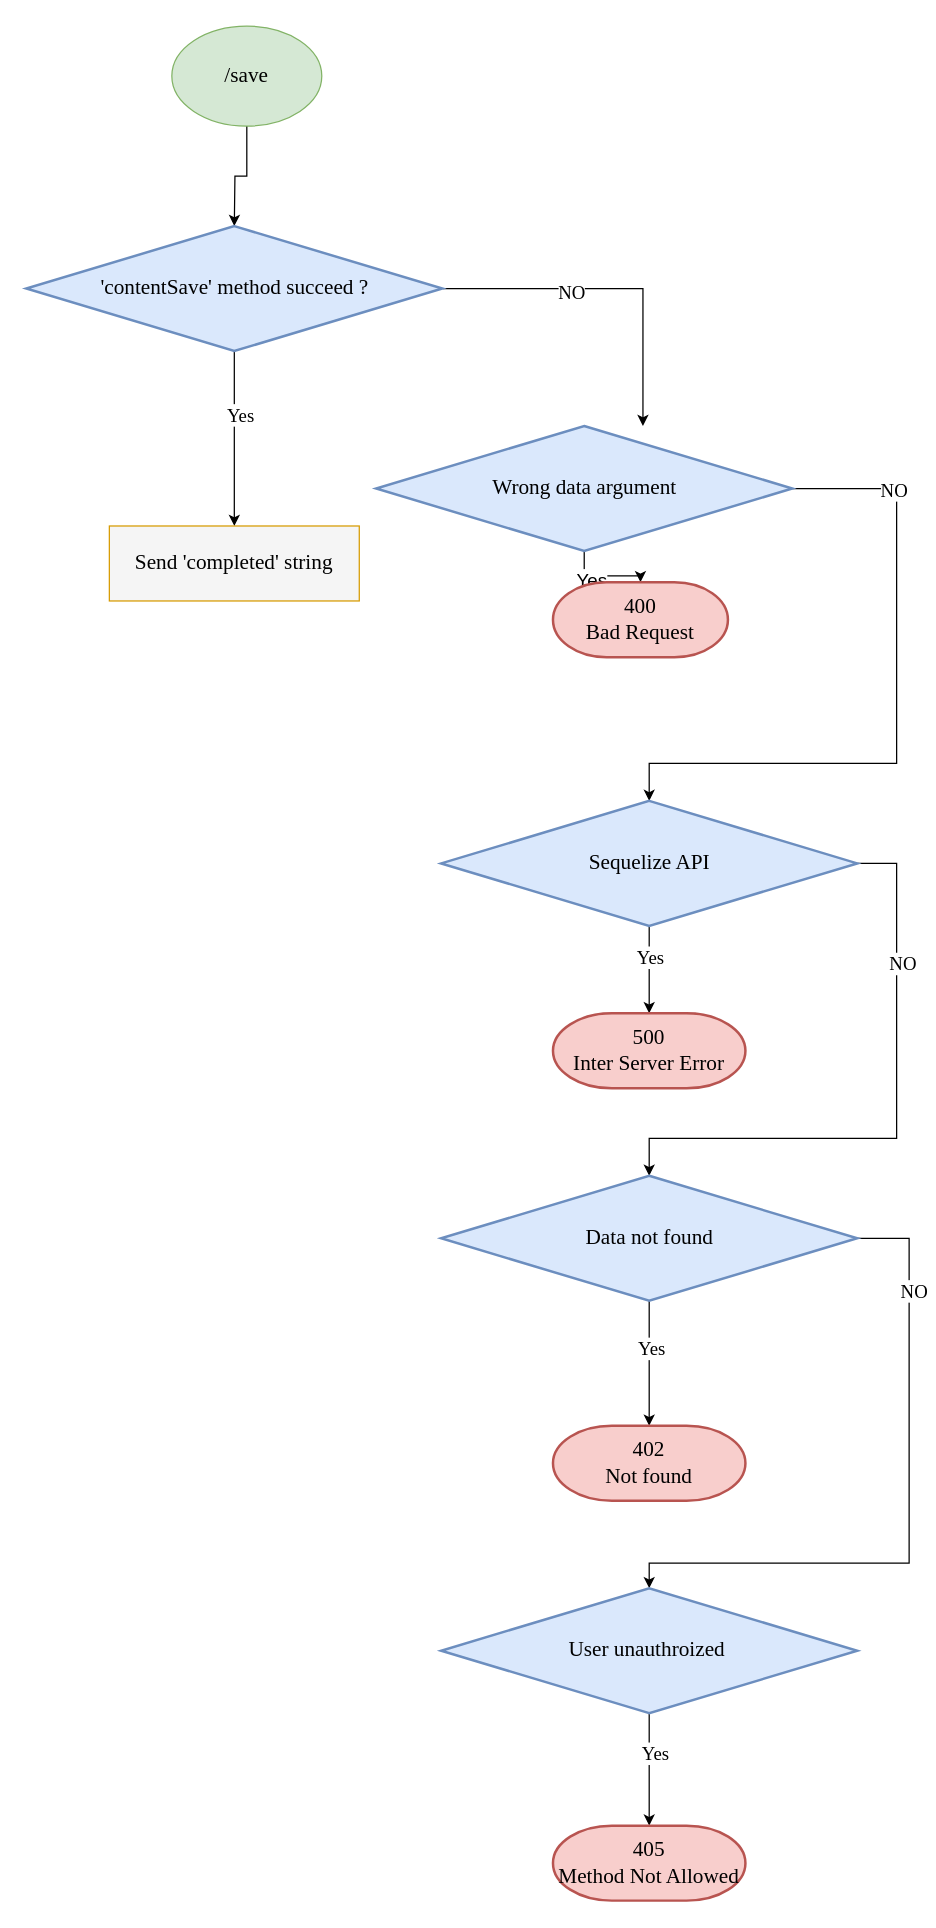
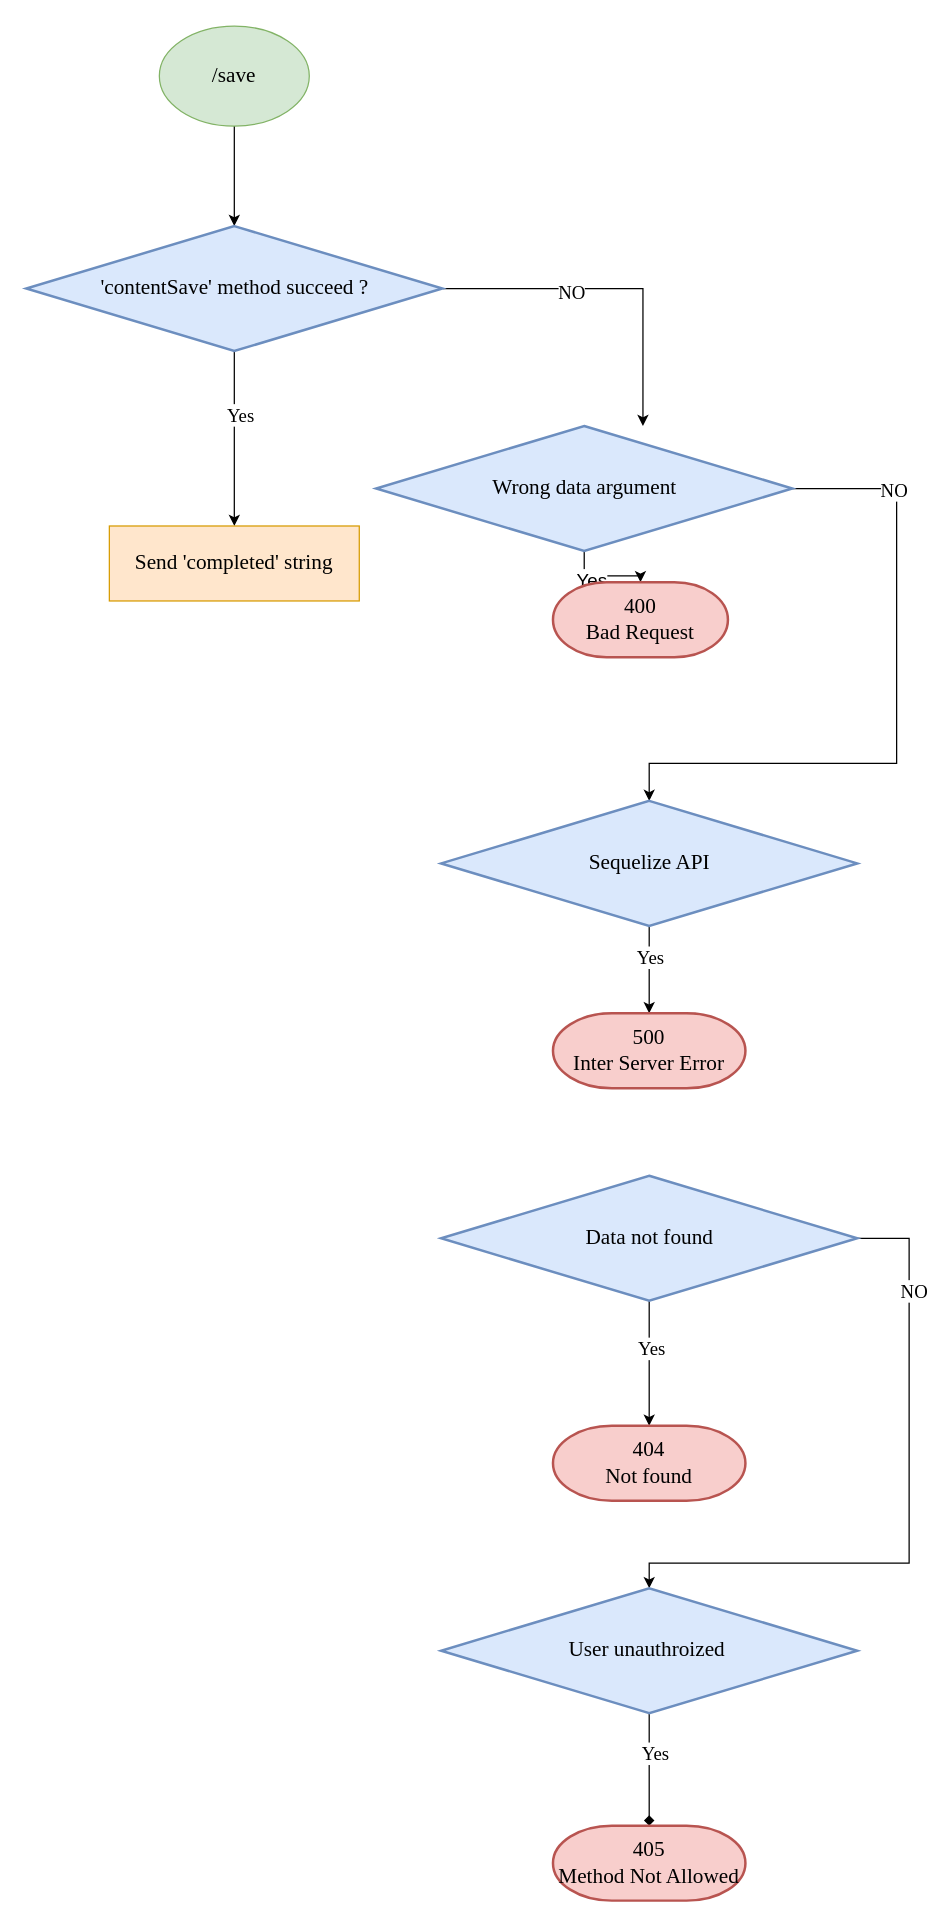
node "/save": moved (247, 76) -> (234, 76)
node "Send 'completed' string": fillcolor #f5f5f5 -> #ffe6cc
edge "Sequelize API" -> "Data not found": removed, label "NO"
node "402 Not found": label "402 Not found" -> "404 Not found"
edge "User unauthroized" -> "405 Method Not Allowed": arrowhead classic -> diamond
